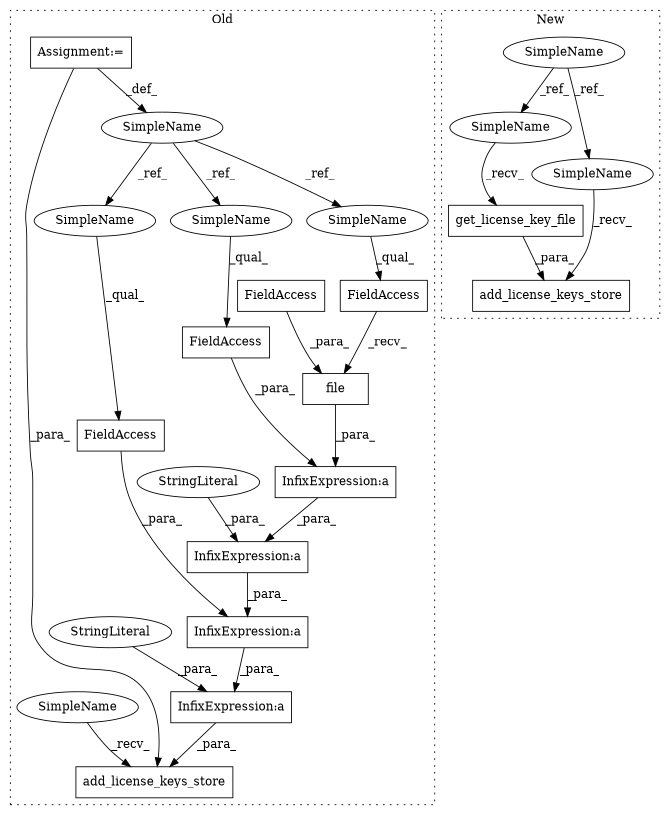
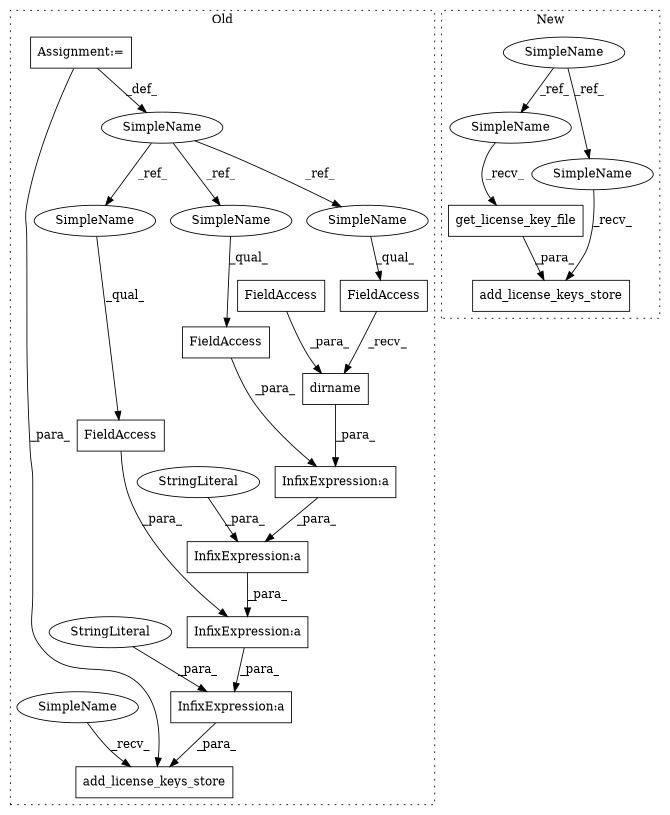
node "file": label "file" -> "dirname"
